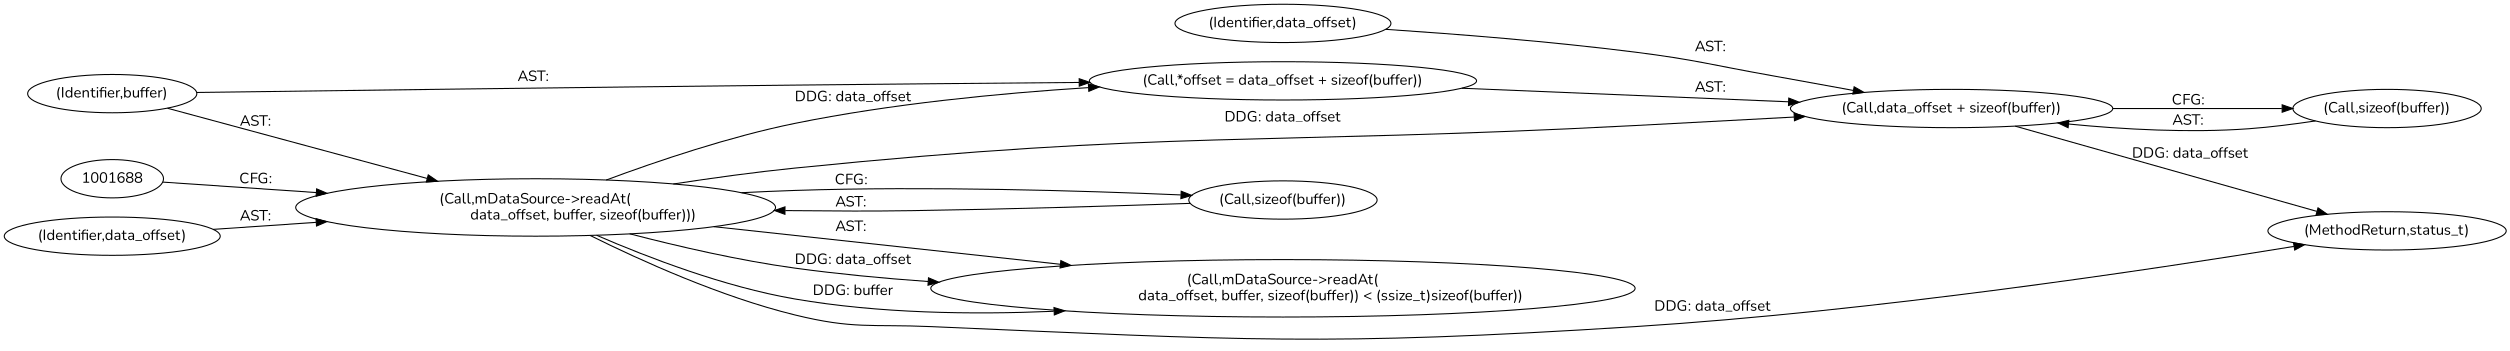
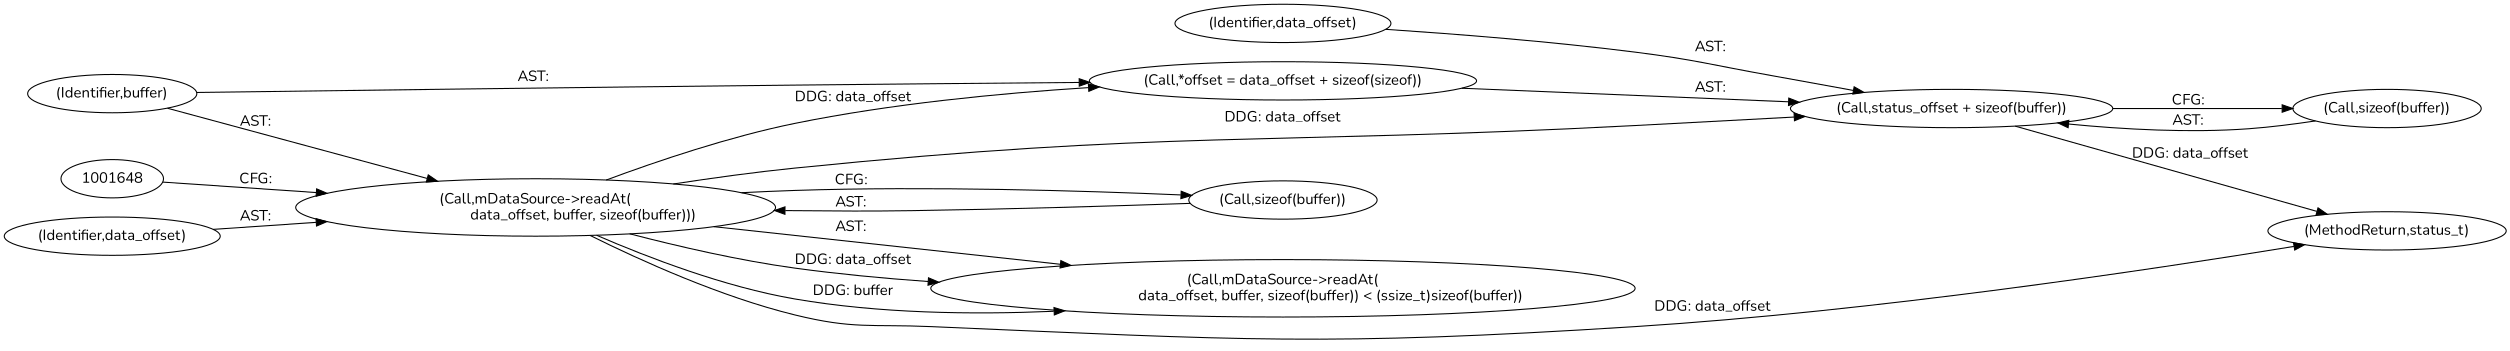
node "(Call,*offset = data_offset + sizeof(buffer))": label "(Call,*offset = data_offset + sizeof(buffer))" -> "(Call,*offset = data_offset + sizeof(sizeof))"
node "(Call,data_offset + sizeof(buffer))": label "(Call,data_offset + sizeof(buffer))" -> "(Call,status_offset + sizeof(buffer))"
node "1001688": label "1001688" -> "1001648"
